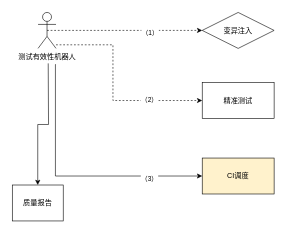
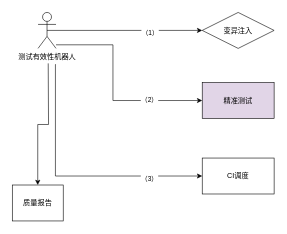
edge "测试有效性机器人" -> "变异注入": style dashed -> solid
edge "测试有效性机器人" -> "精准测试": style dashed -> solid
node "精准测试": fillcolor #ffffff -> #e1d5e7
node "CI调度": fillcolor #fff2cc -> #ffffff
